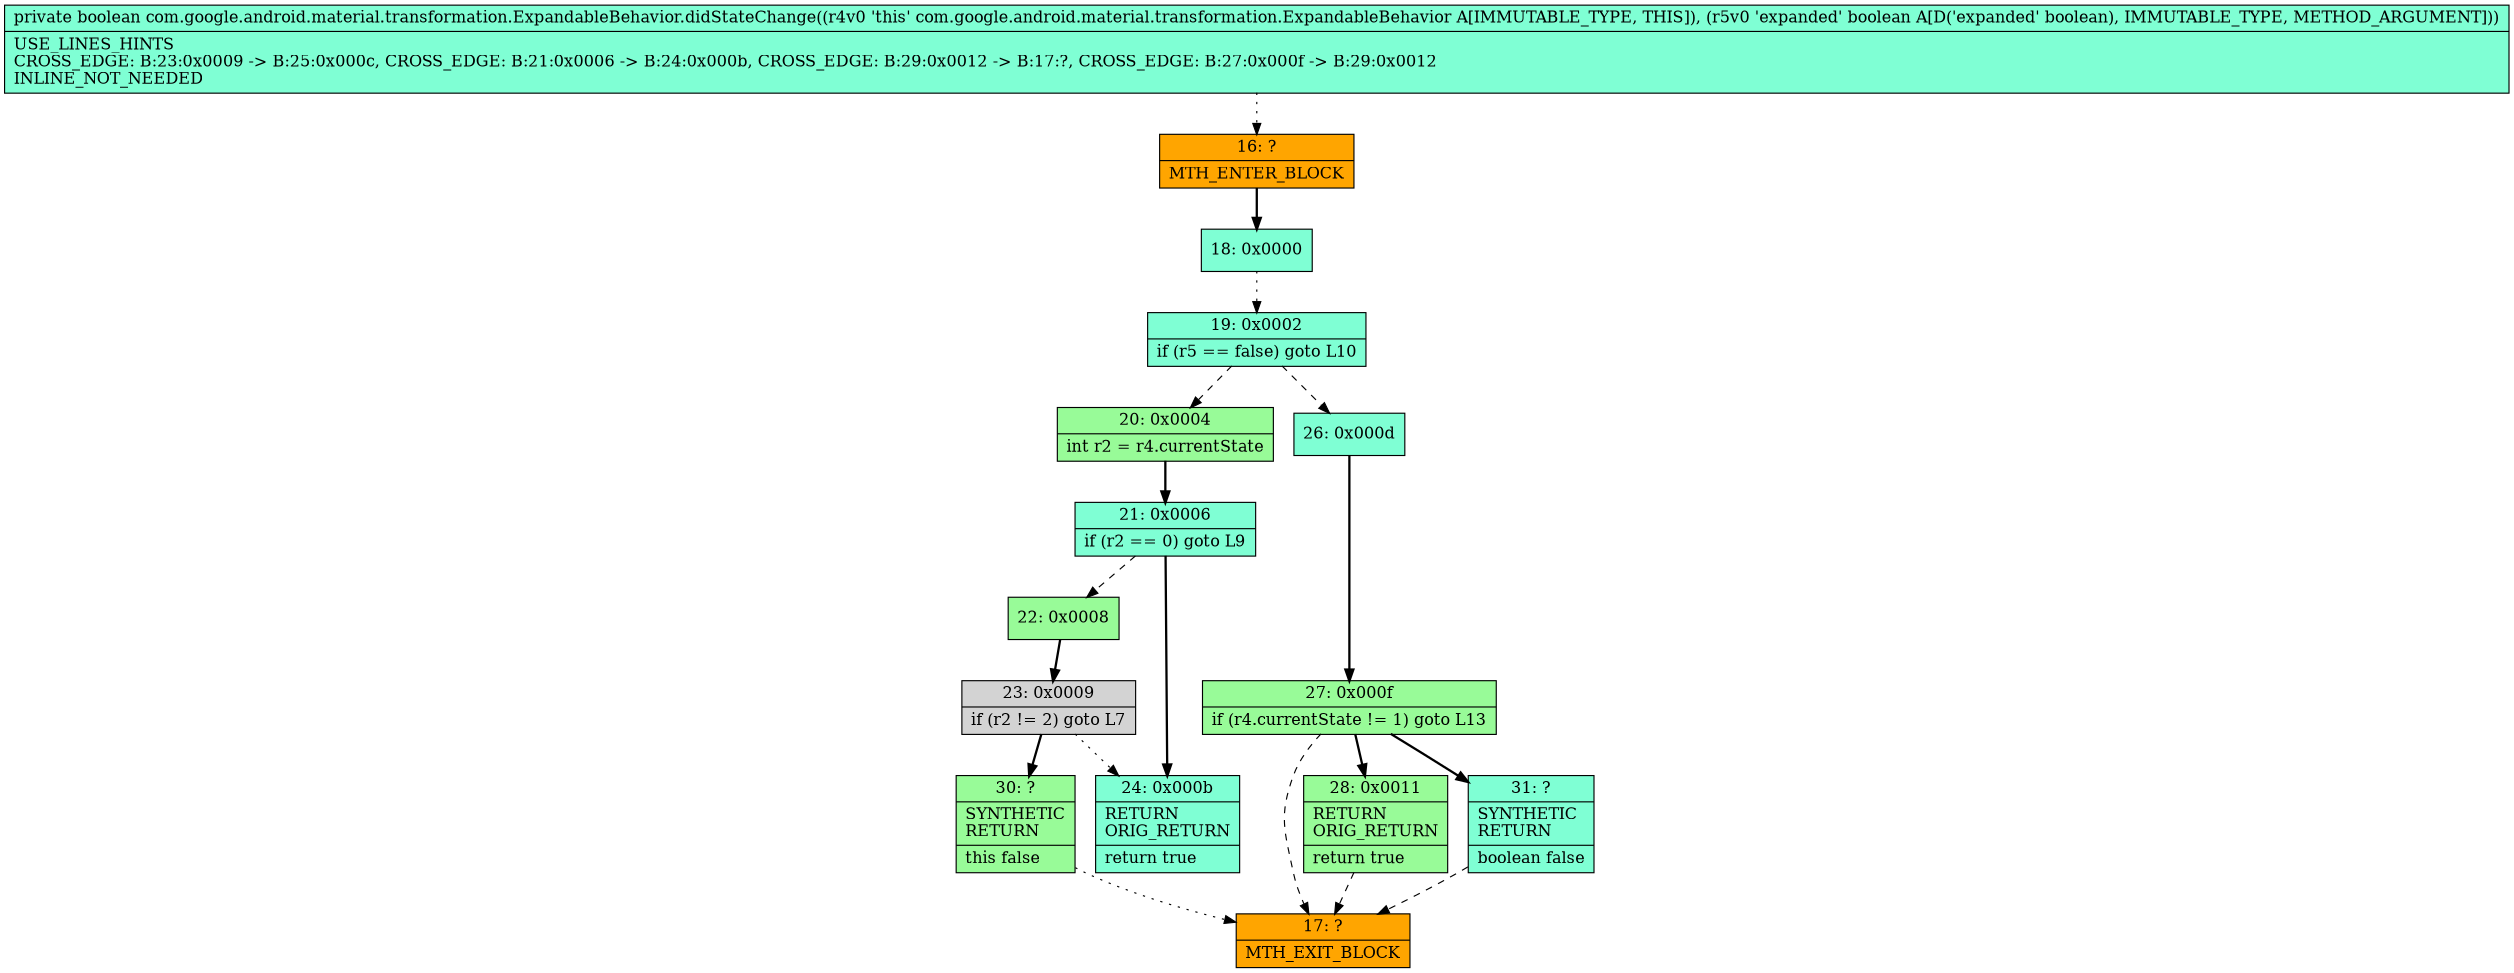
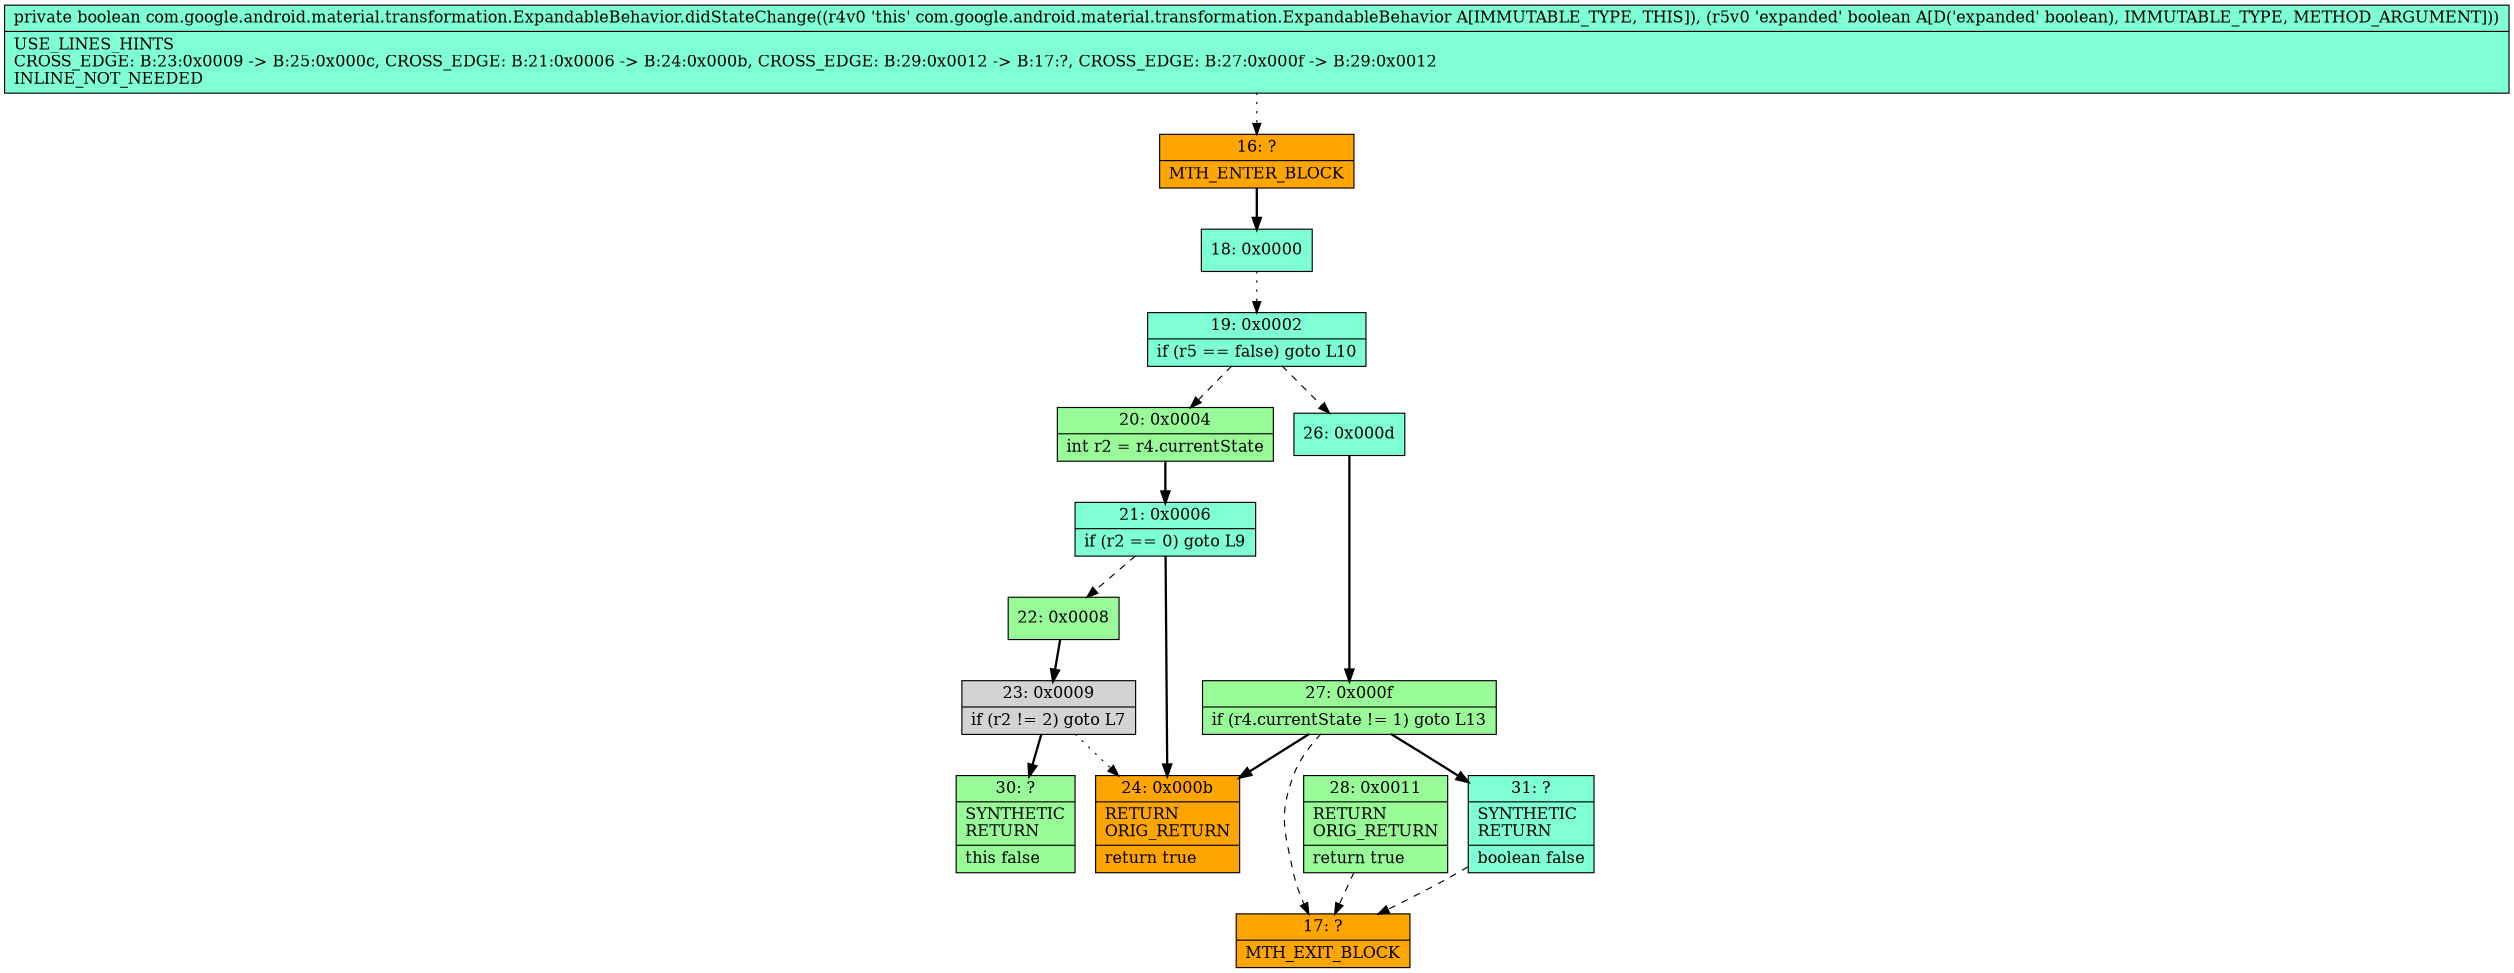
edge "27: 0x000f" -> "28: 0x0011": now "27: 0x000f" -> "24: 0x000b"
node "24: 0x000b": fillcolor aquamarine -> orange
edge "30: ?" -> "17: ?": removed
